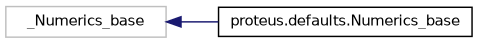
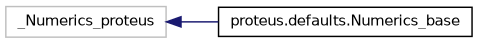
node "_Numerics_base": label "_Numerics_base" -> "_Numerics_proteus"
